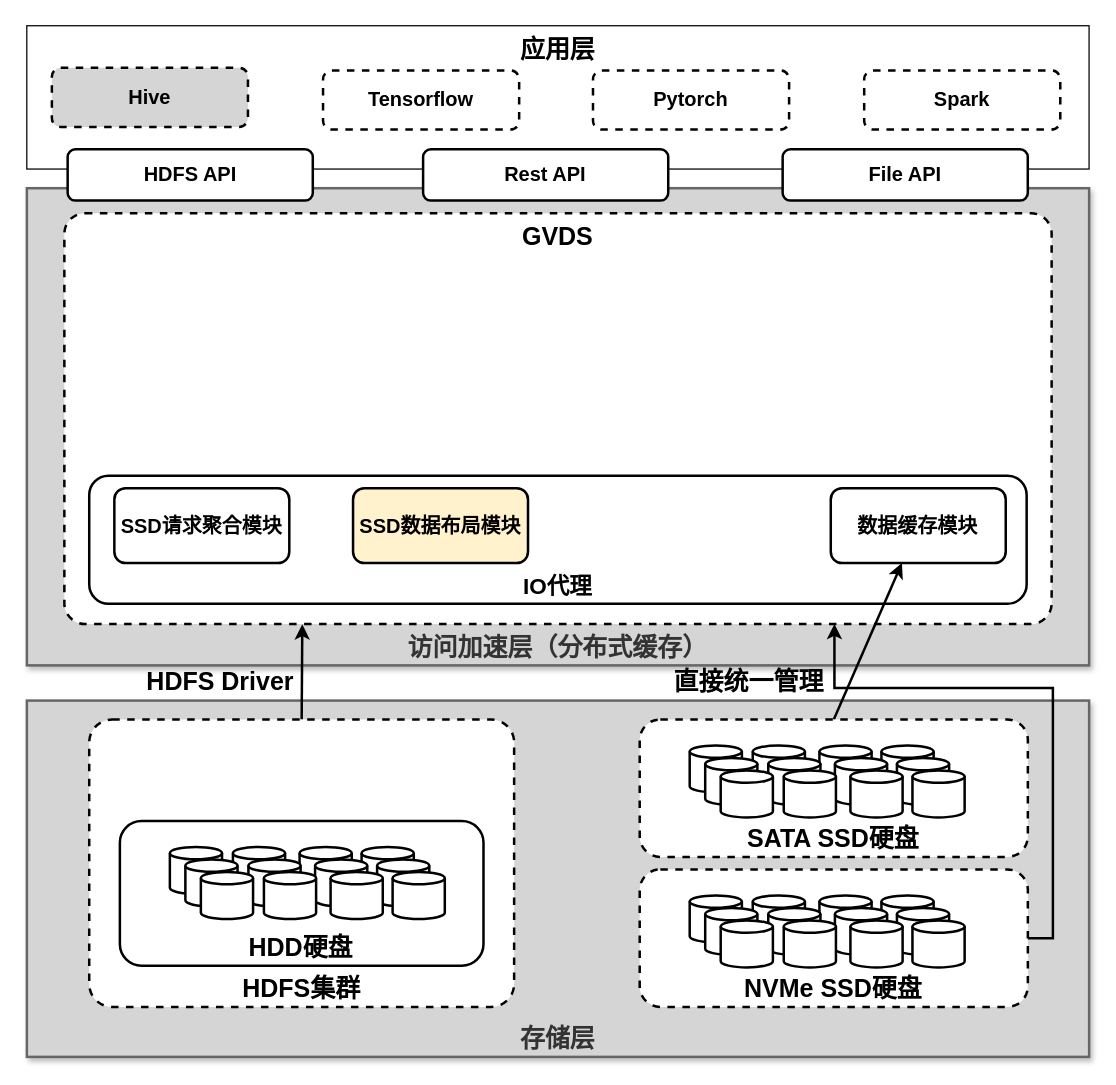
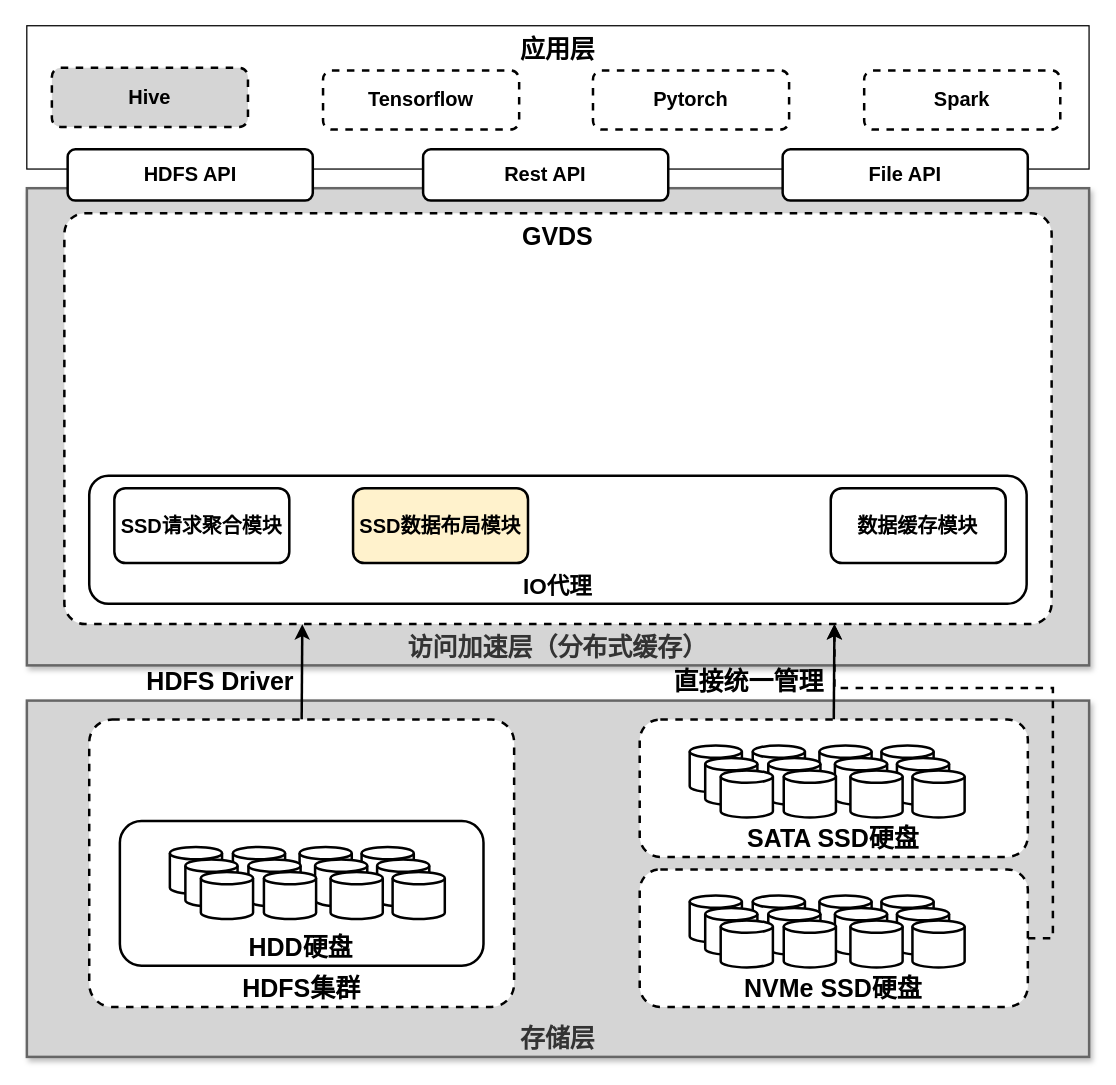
edge "SATA SSD硬盘" -> "数据缓存模块": now "SATA SSD硬盘" -> "GVDS"
edge "NVMe SSD硬盘" -> "GVDS": style solid -> dashed
